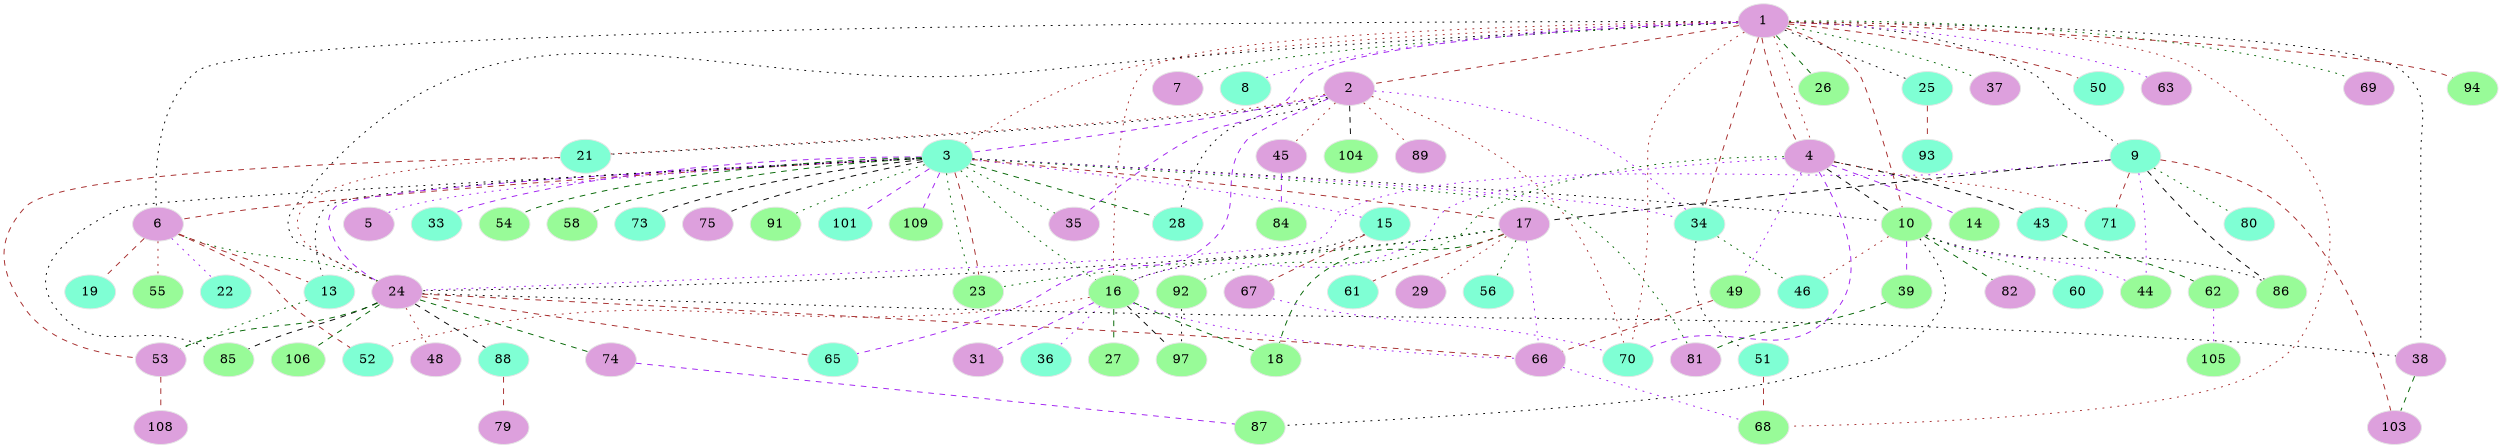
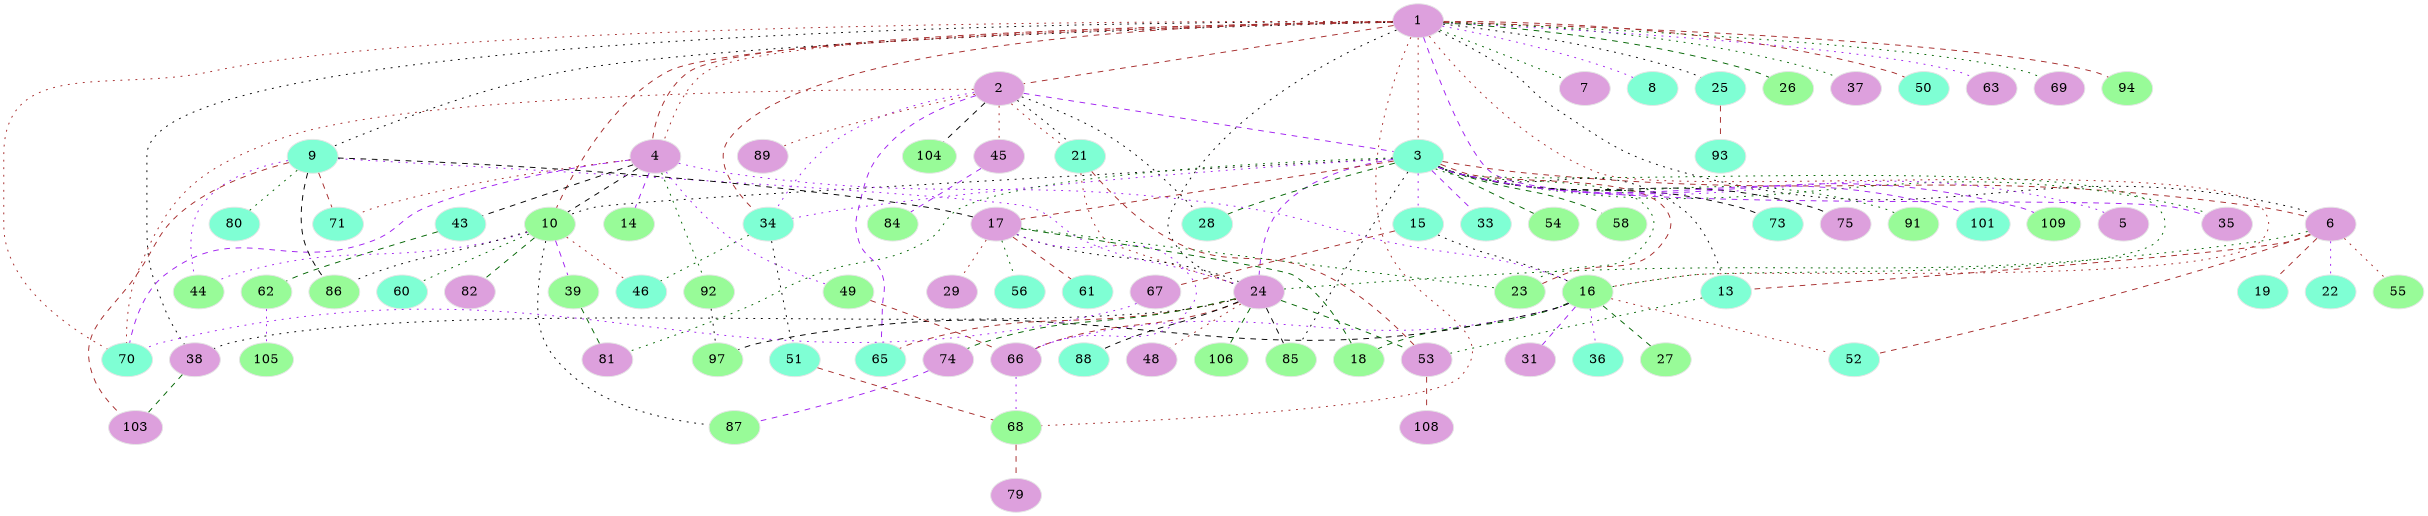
edge "88" -- "79": now "68" -- "79"
